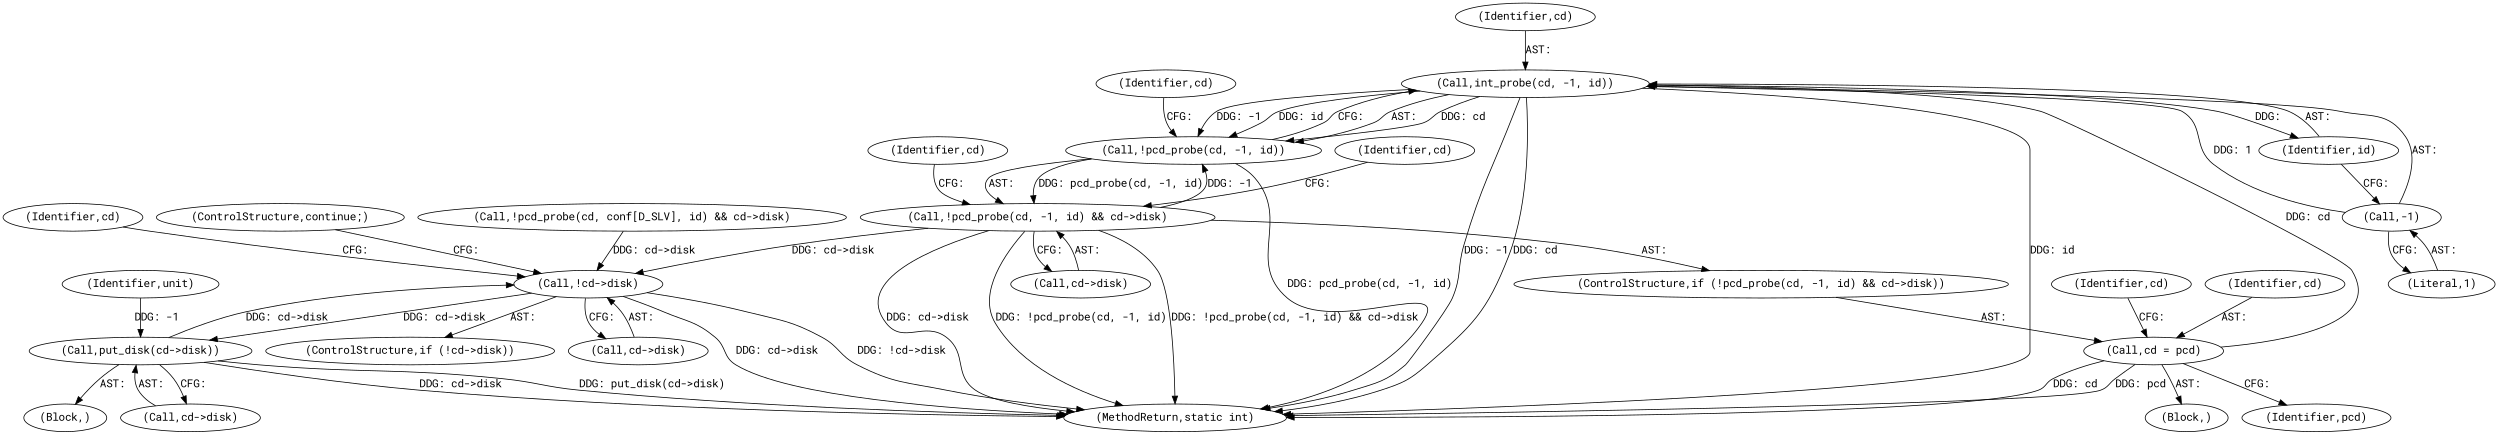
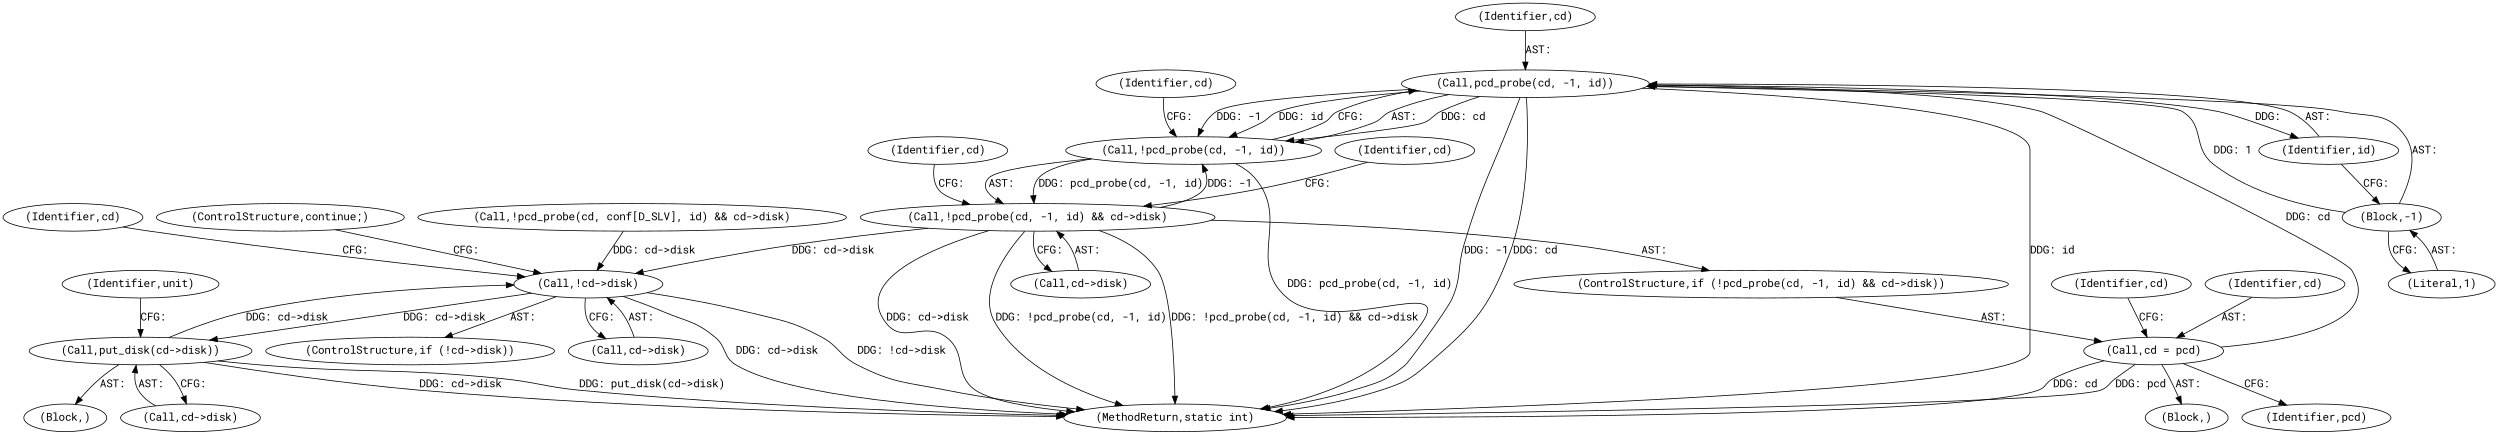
node "(Call,int_probe(cd, -1, id))": label "(Call,int_probe(cd, -1, id))" -> "(Call,pcd_probe(cd, -1, id))"
node "(Call,-1)": label "(Call,-1)" -> "(Block,-1)"
edge "(Identifier,unit)" -> "(Call,put_disk(cd->disk))": label "DDG: -1" -> "CFG: "
